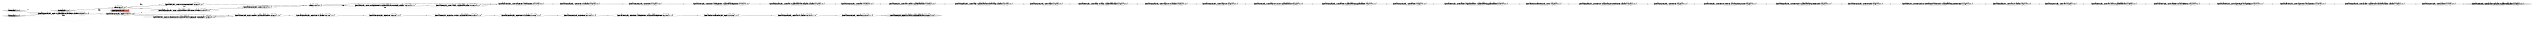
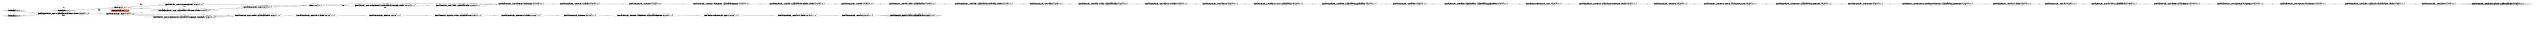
edge "addRuleInstances['1', '0', '0']" -> "addRuleInstances['0', '0', '1']": now "addRuleInstances['1', '0', '0']" -> "Digester digester@@@2@@@['1', '1', '1']"
